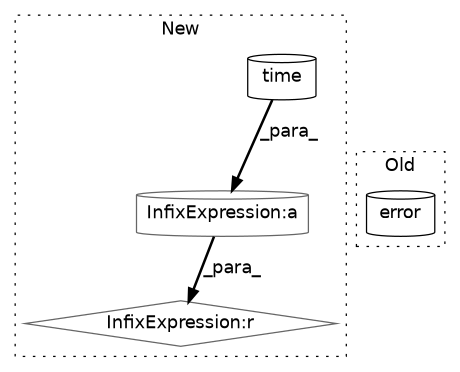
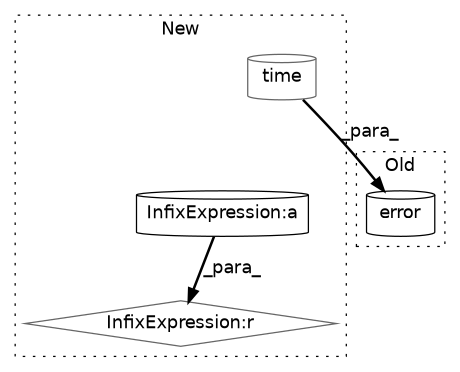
node "time": color black -> gray40
edge "time" -> "InfixExpression:a": now "time" -> "error"
node "InfixExpression:a": color gray40 -> black
